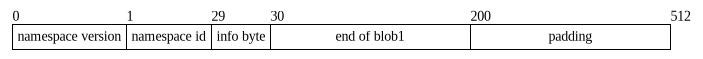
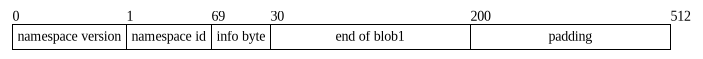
node "0": text "29" -> "69"
